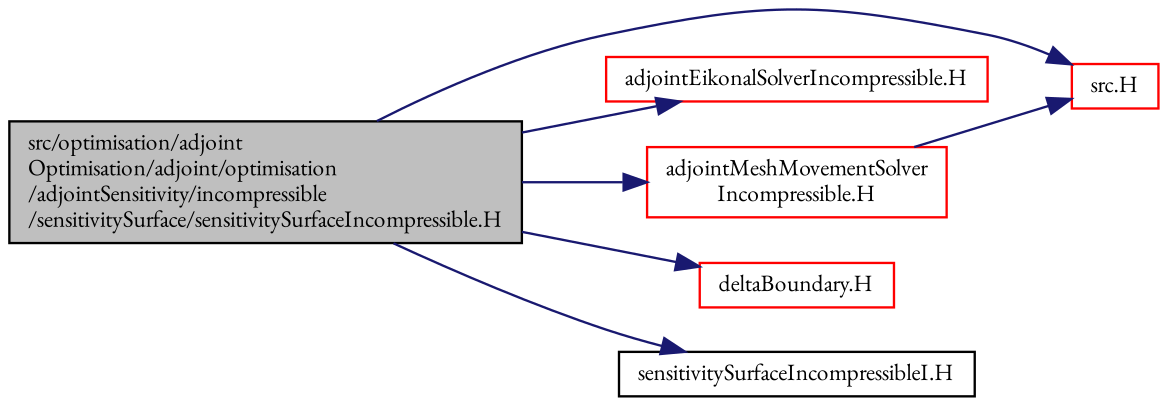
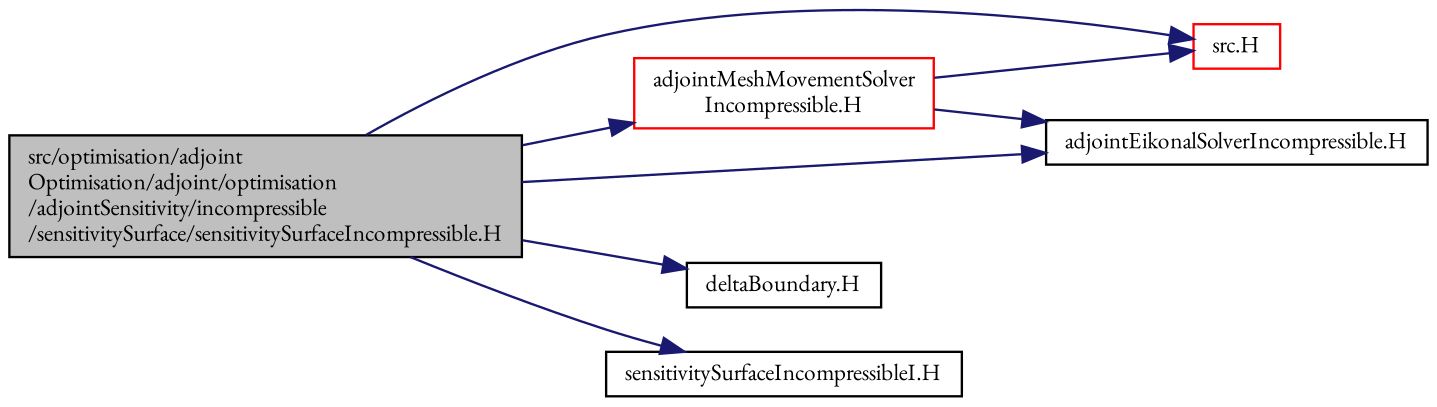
node "adjointEikonalSolverIncompressible.H": color red -> black
edge "adjointMeshMovementSolver Incompressible.H" -> "adjointEikonalSolverIncompressible.H": added
node "deltaBoundary.H": color red -> black
